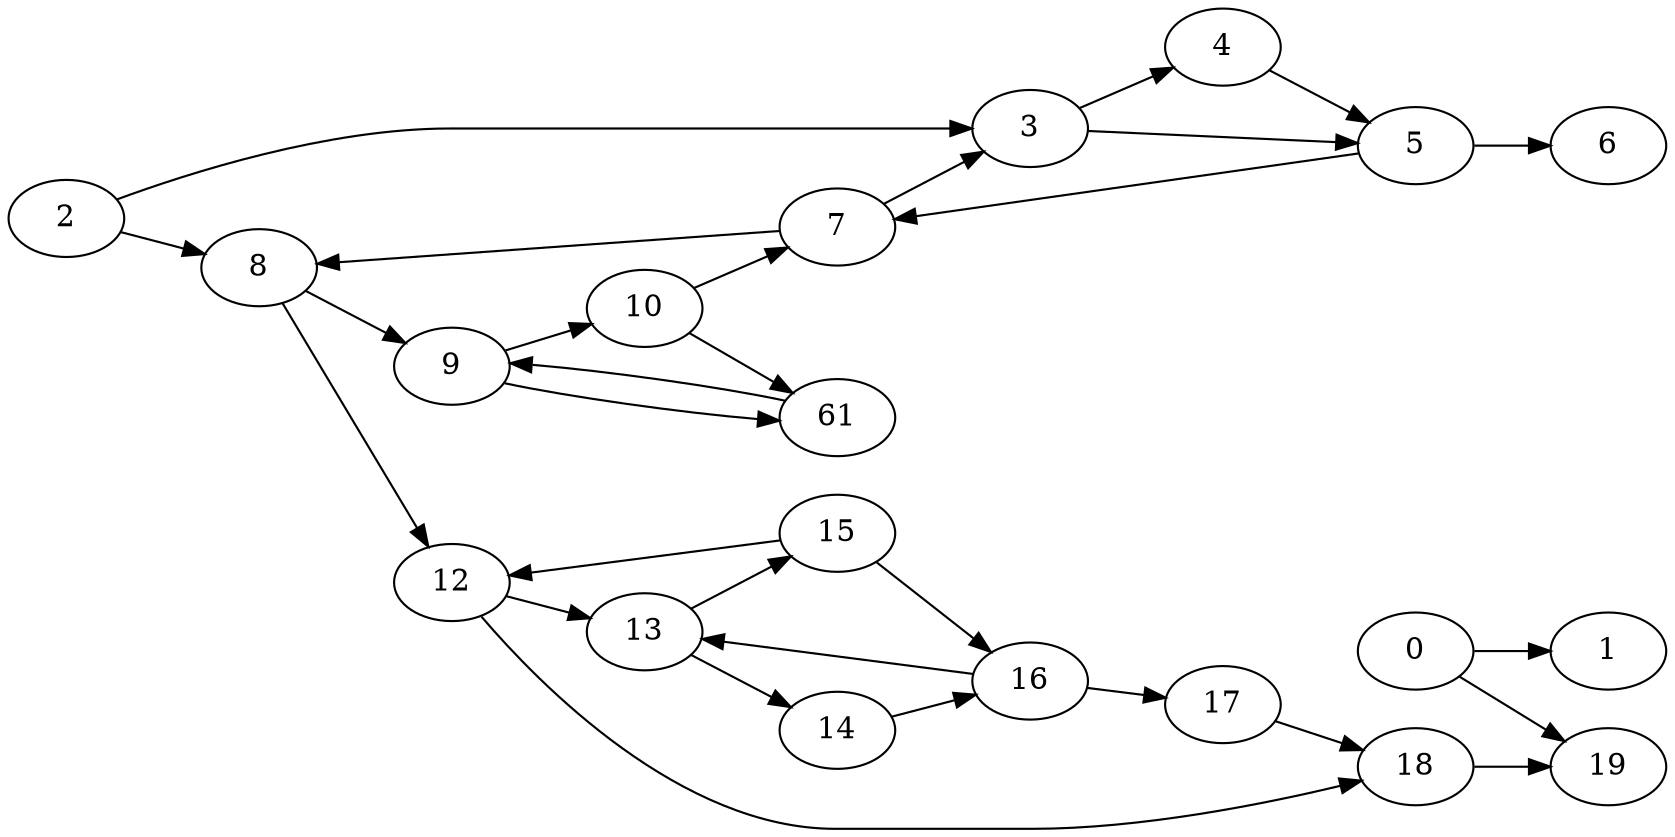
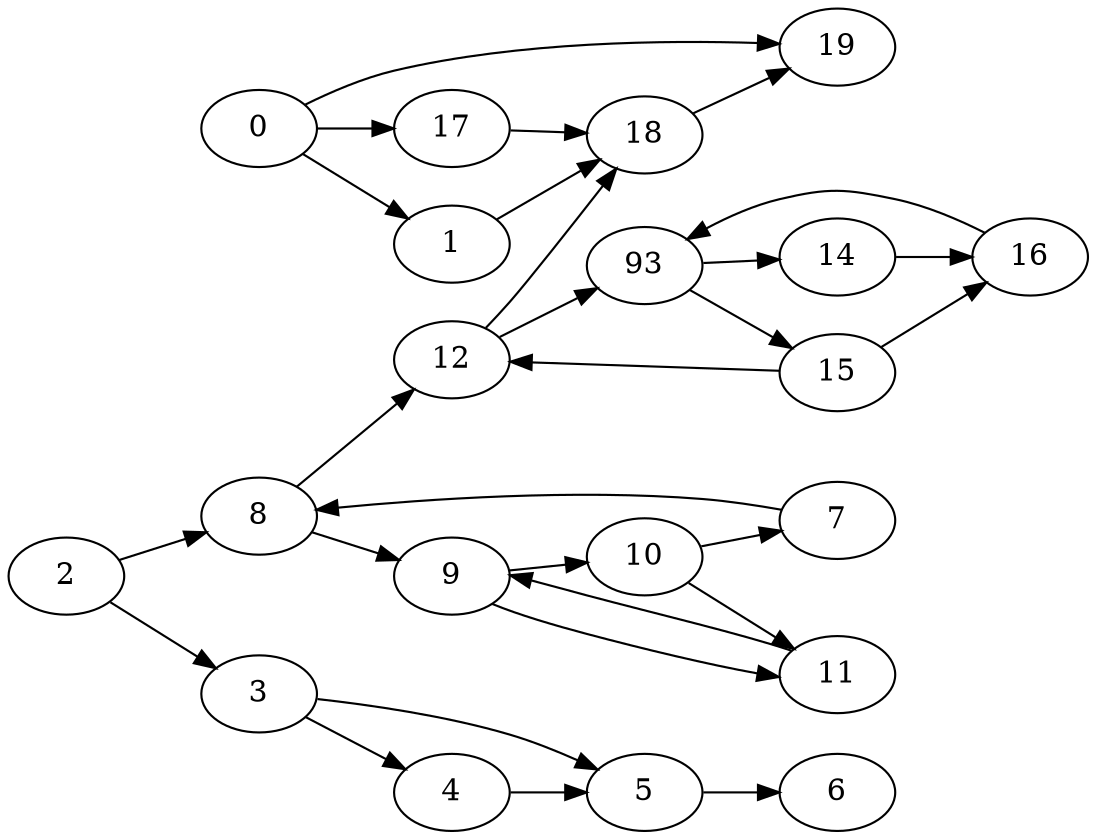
edge "7" -> "3": removed
edge "5" -> "7": removed
edge "1" -> "18": added
node "61": label "61" -> "11"
node "13": label "13" -> "93"
edge "16" -> "17": now "0" -> "17"
